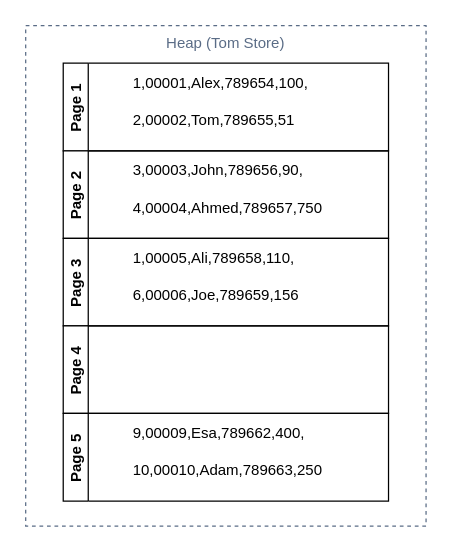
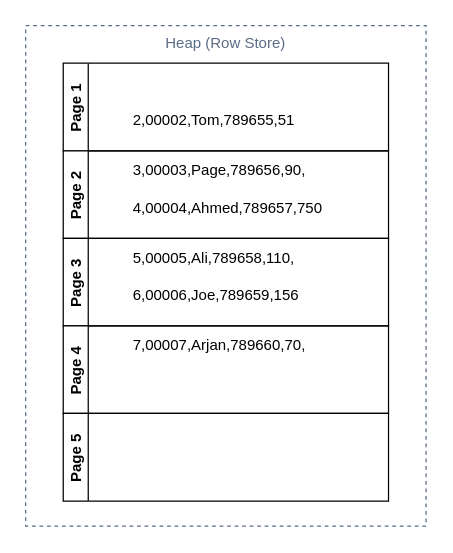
node "Heap (Tom Store)": label "Heap (Tom Store)" -> "Heap (Row Store)"
node "1,00001,Alex,789654,100,": removed
node "3,00003,John,789656,90,": label "3,00003,John,789656,90," -> "3,00003,Page,789656,90,"
node "1,00005,Ali,789658,110,": label "1,00005,Ali,789658,110," -> "5,00005,Ali,789658,110,"
node "7,00007,Arjan,789660,70,": added
node "9,00009,Esa,789662,400,": removed
node "10,00010,Adam,789663,250": removed
